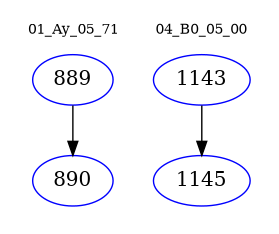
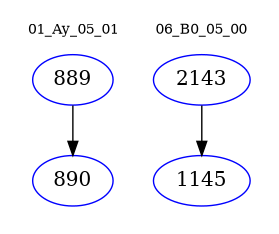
cluster "01_Ay_05_71": label "01_Ay_05_71" -> "01_Ay_05_01"
cluster "04_B0_05_00": label "04_B0_05_00" -> "06_B0_05_00"
node "1143": label "1143" -> "2143"
